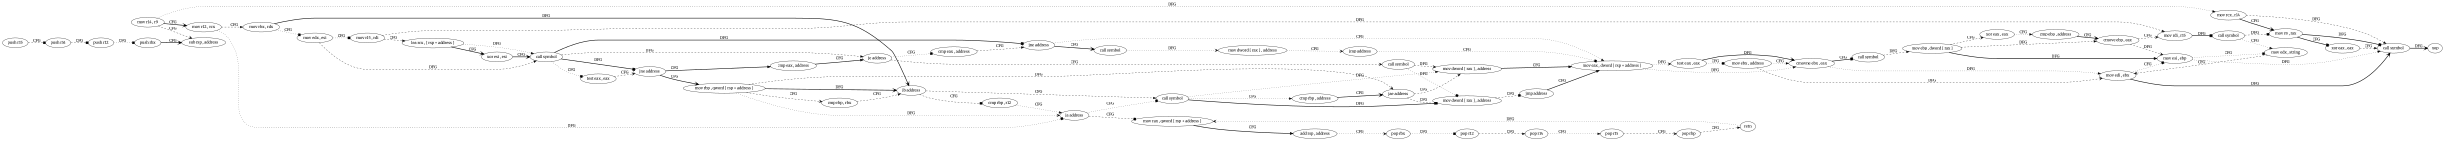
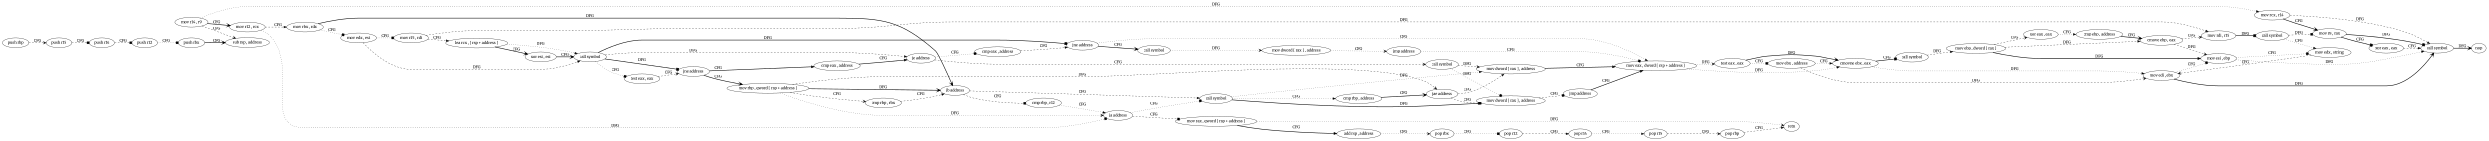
node "push rbp": added
edge "retn" -> "mov rax , qword [ rsp + address ]": reversed
